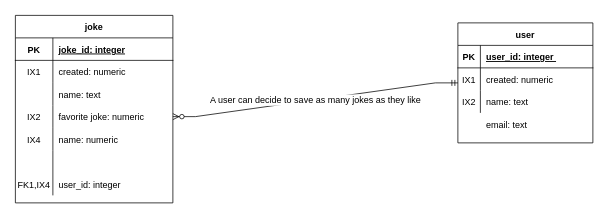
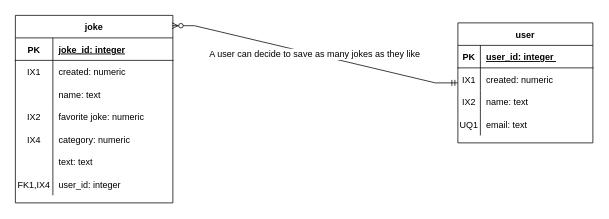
edge "user" -- "favorite joke: numeric": now "user" -- "joke"
node "UQ1": added
node "name: numeric": label "name: numeric" -> "category: numeric"
node "text: text": added
